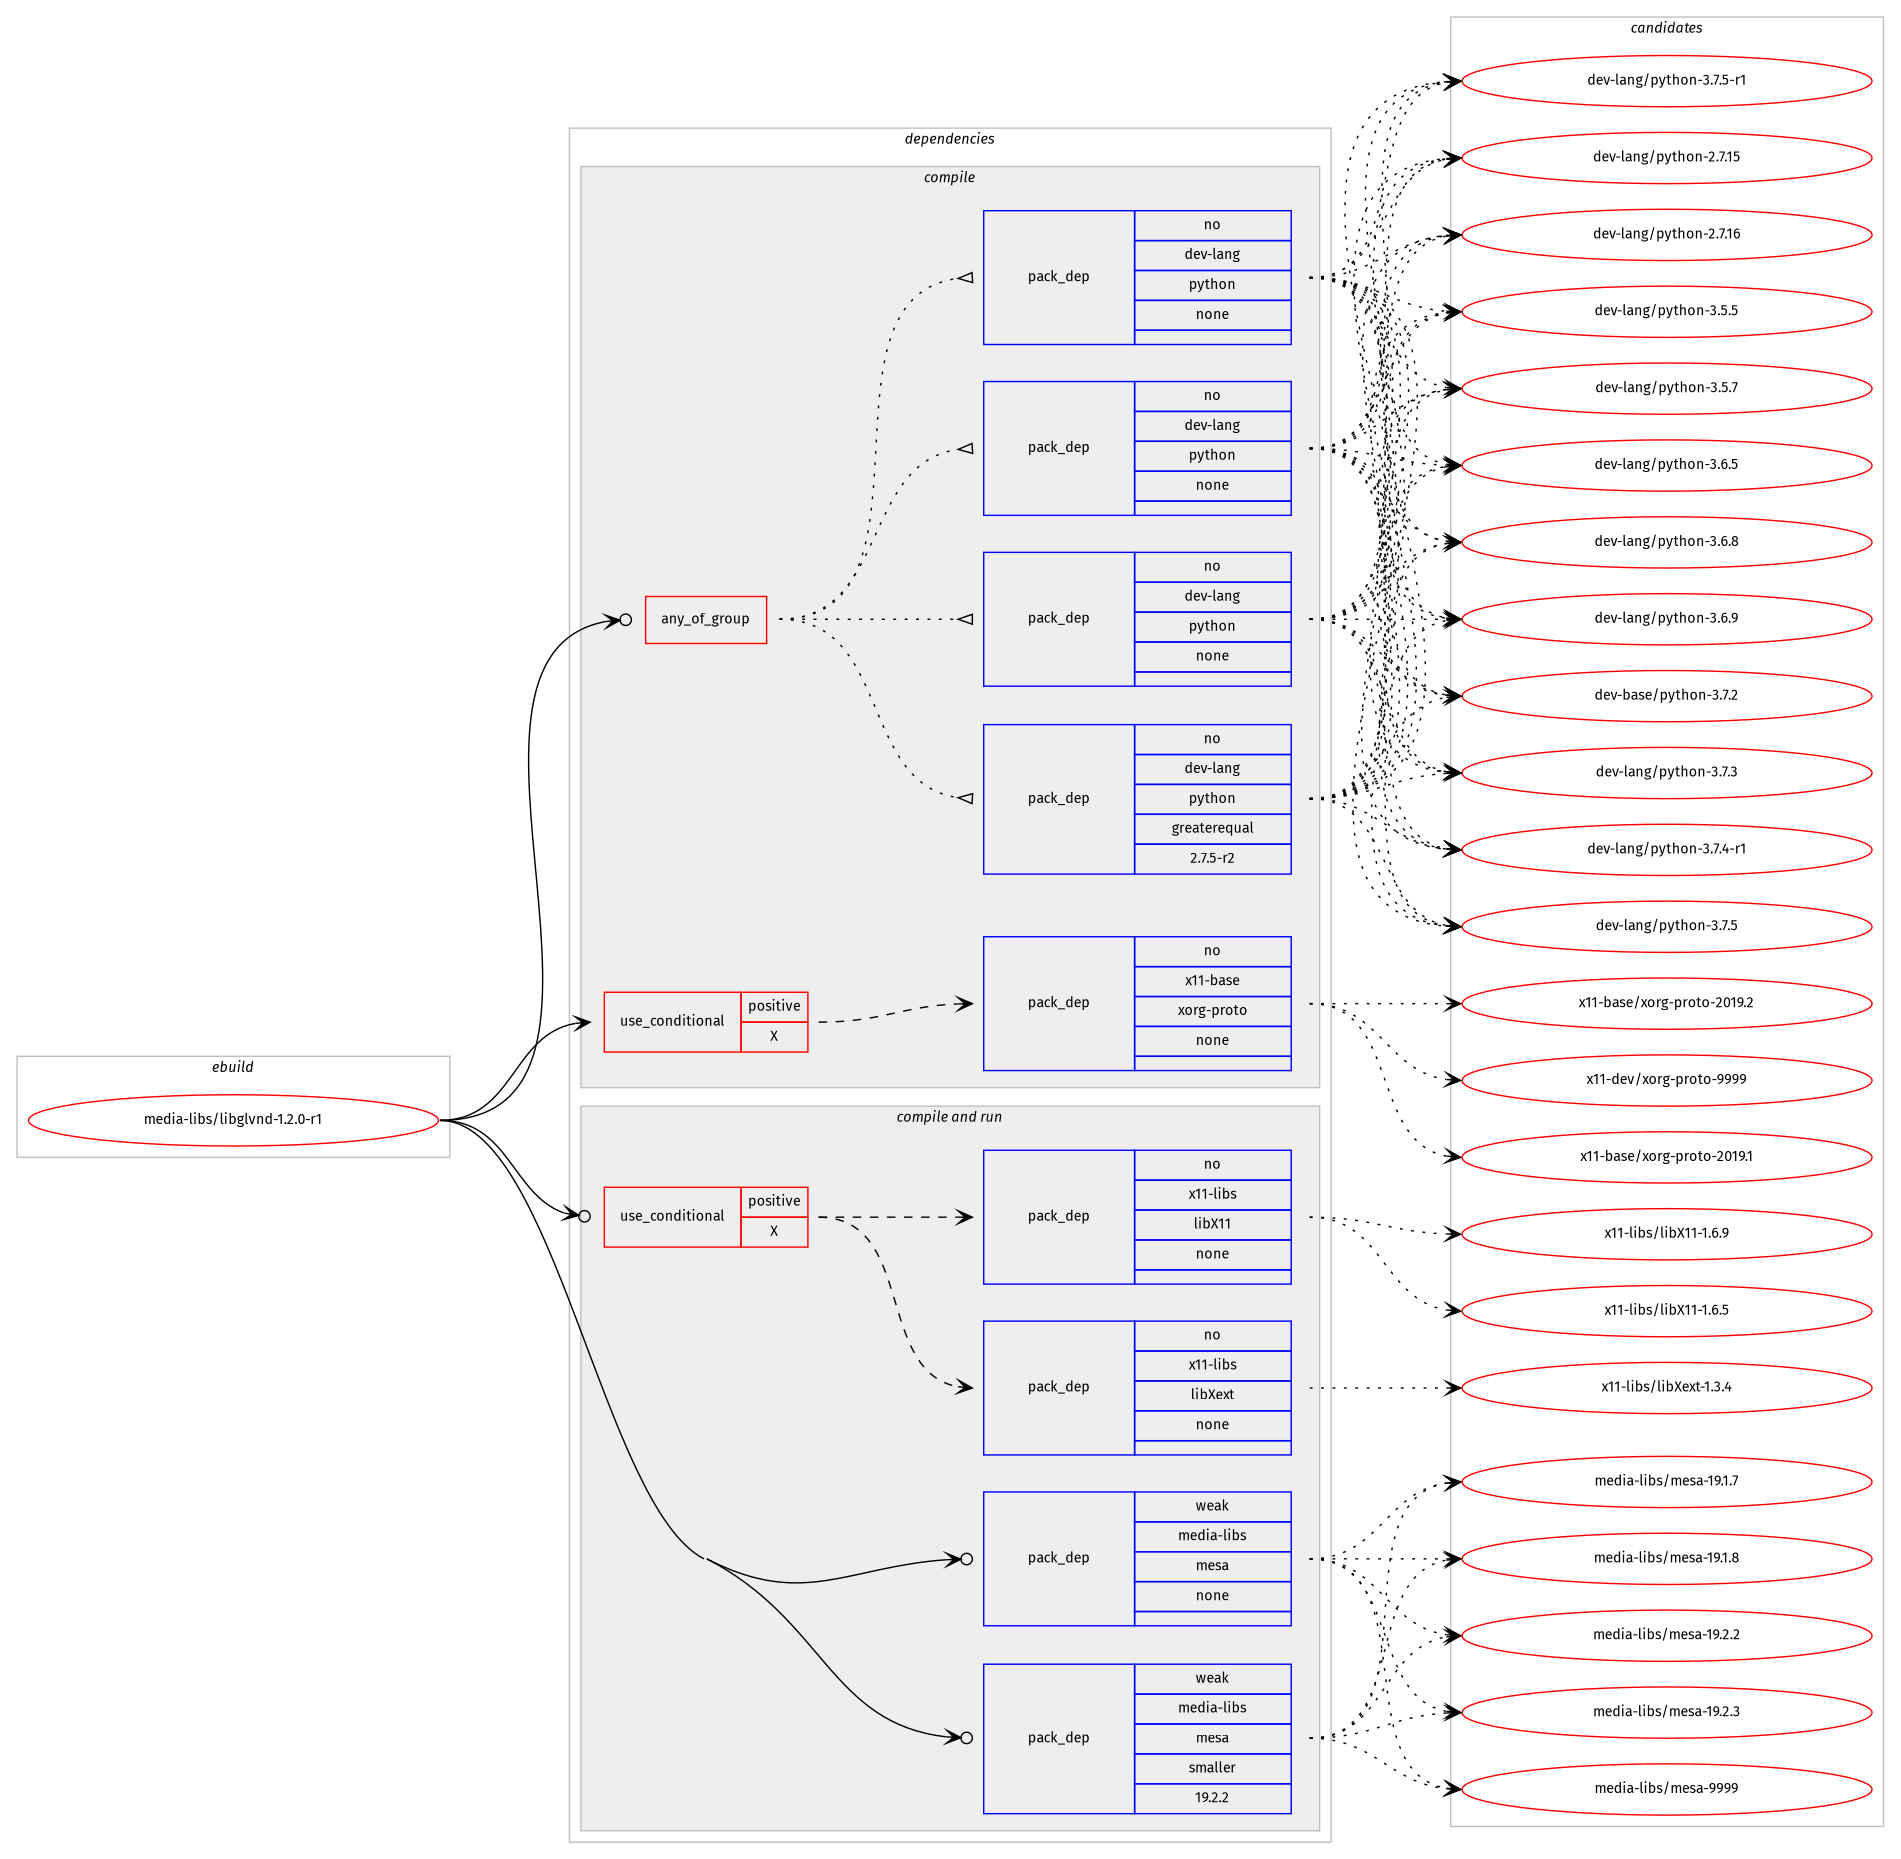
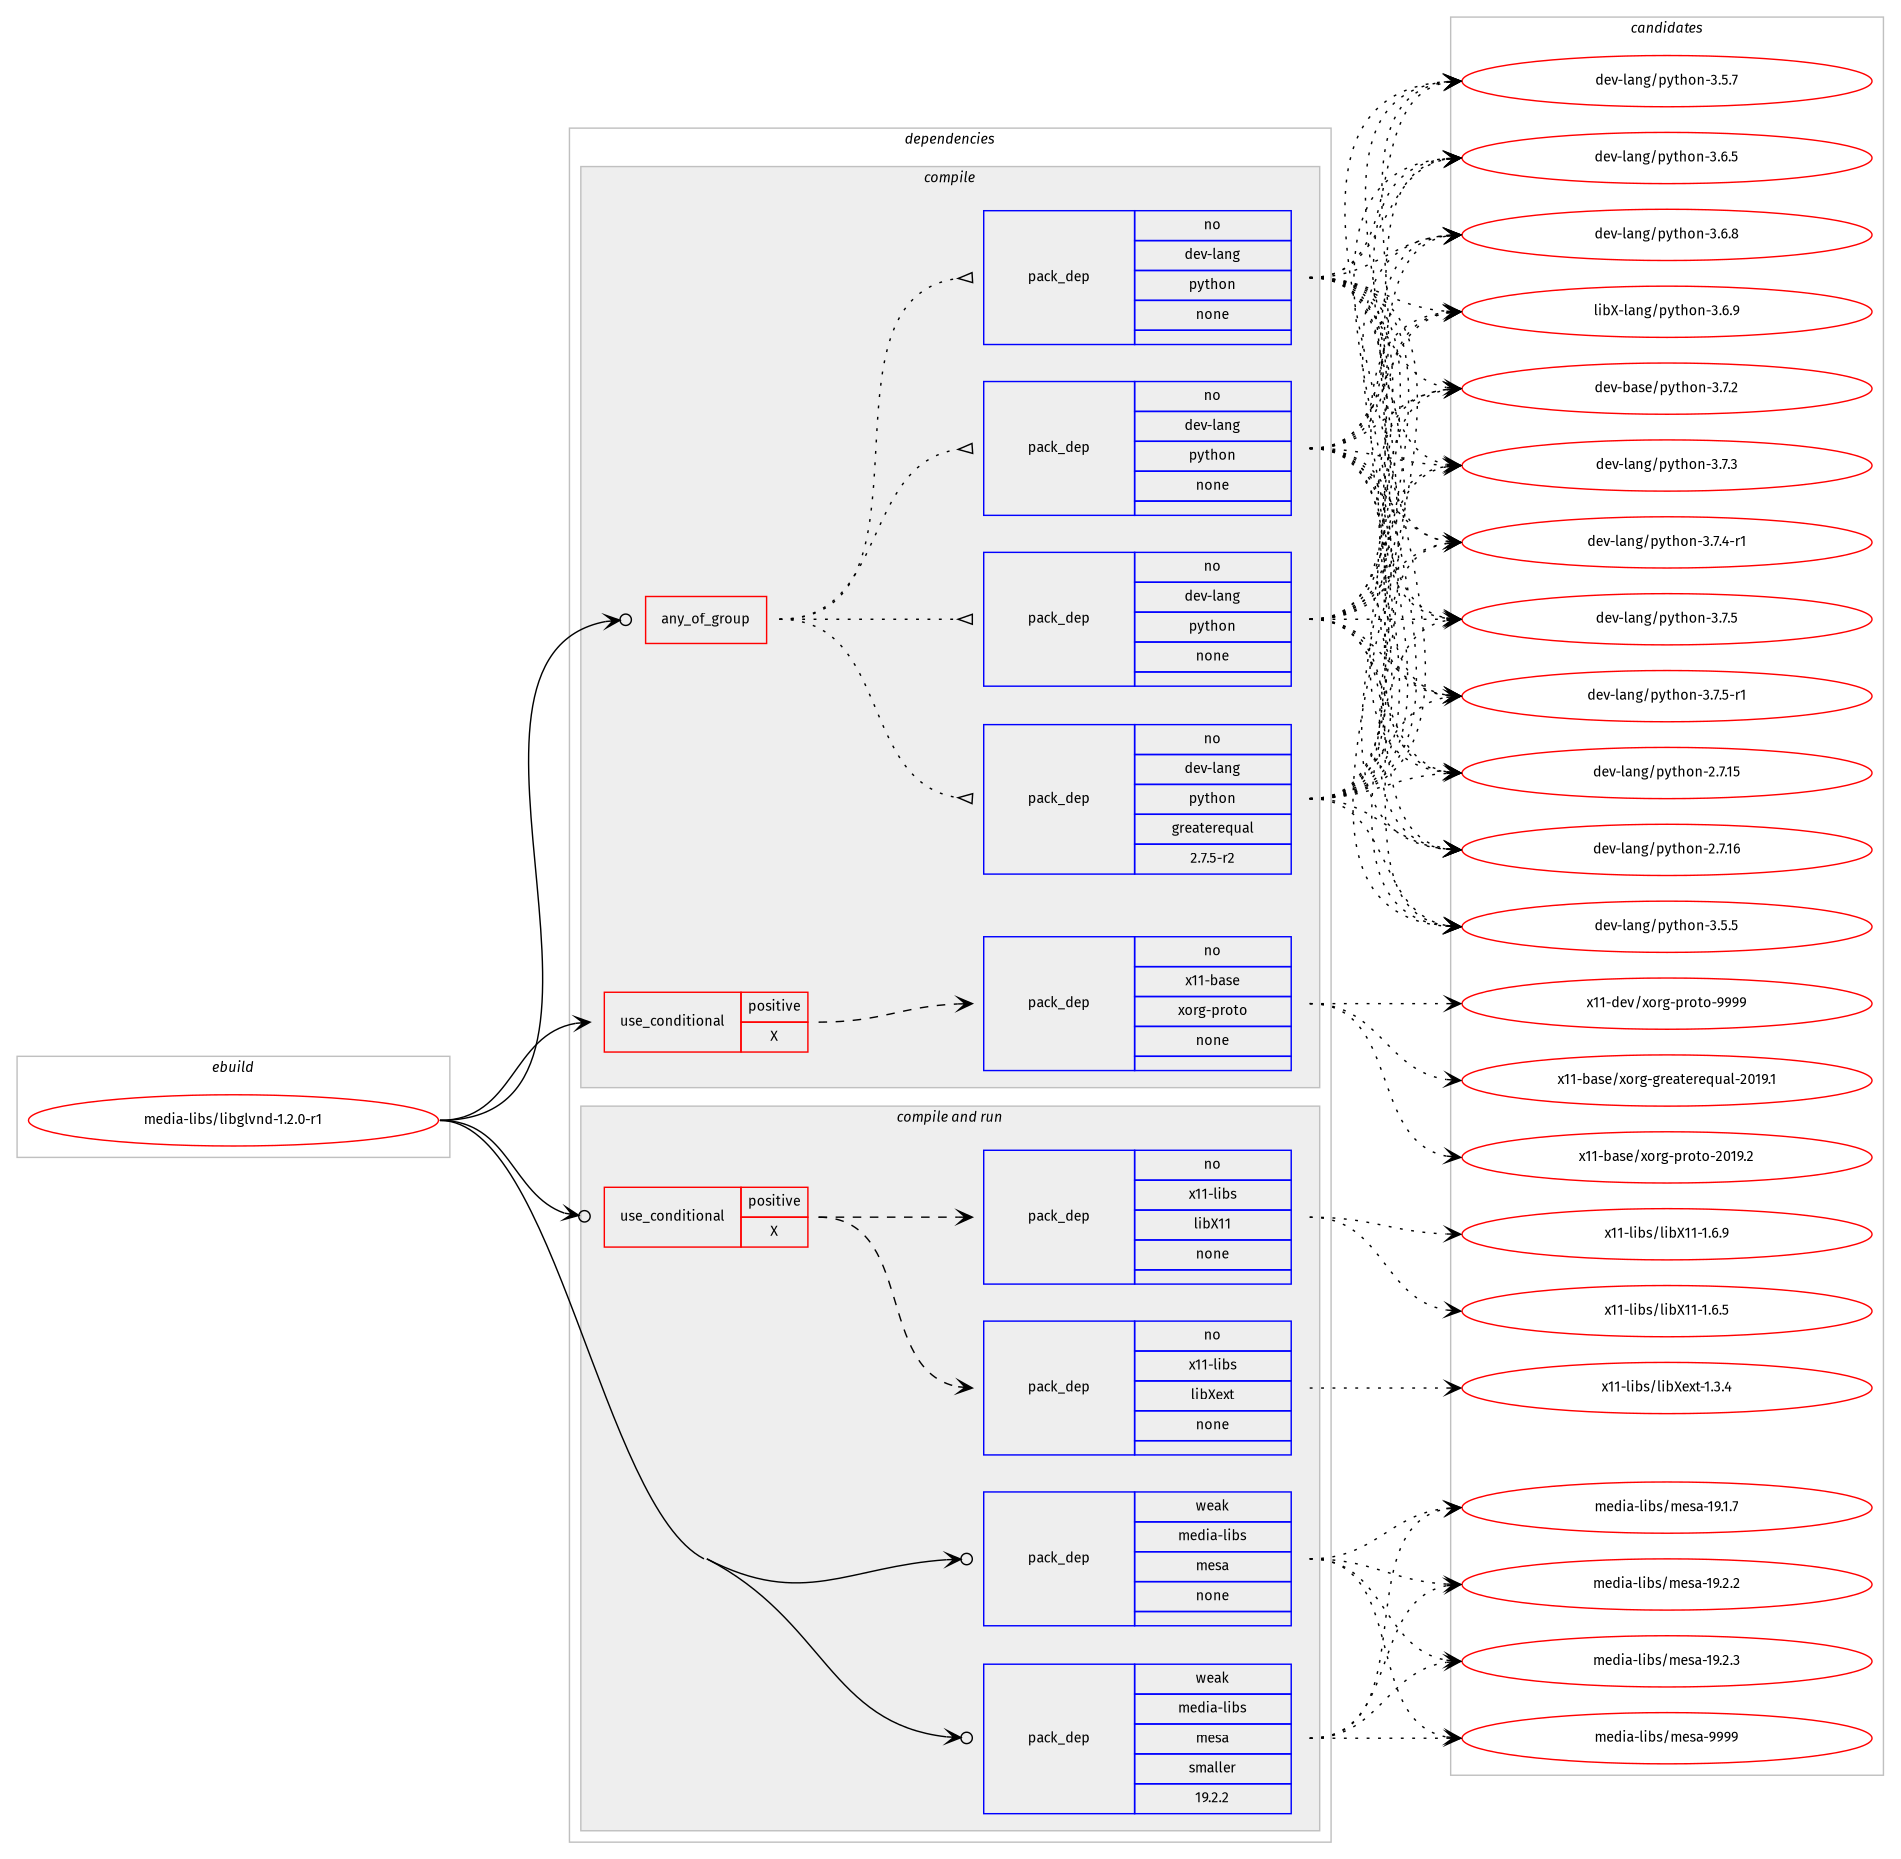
node "dev-lang/python-3.6.9": label "dev-lang/python-3.6.9" -> "libX-lang/python-3.6.9"
node "x11-base/xorg-proto-2019.1": label "x11-base/xorg-proto-2019.1" -> "x11-base/xorg-greaterequal-2019.1"
node "media-libs/mesa-19.1.8": removed
